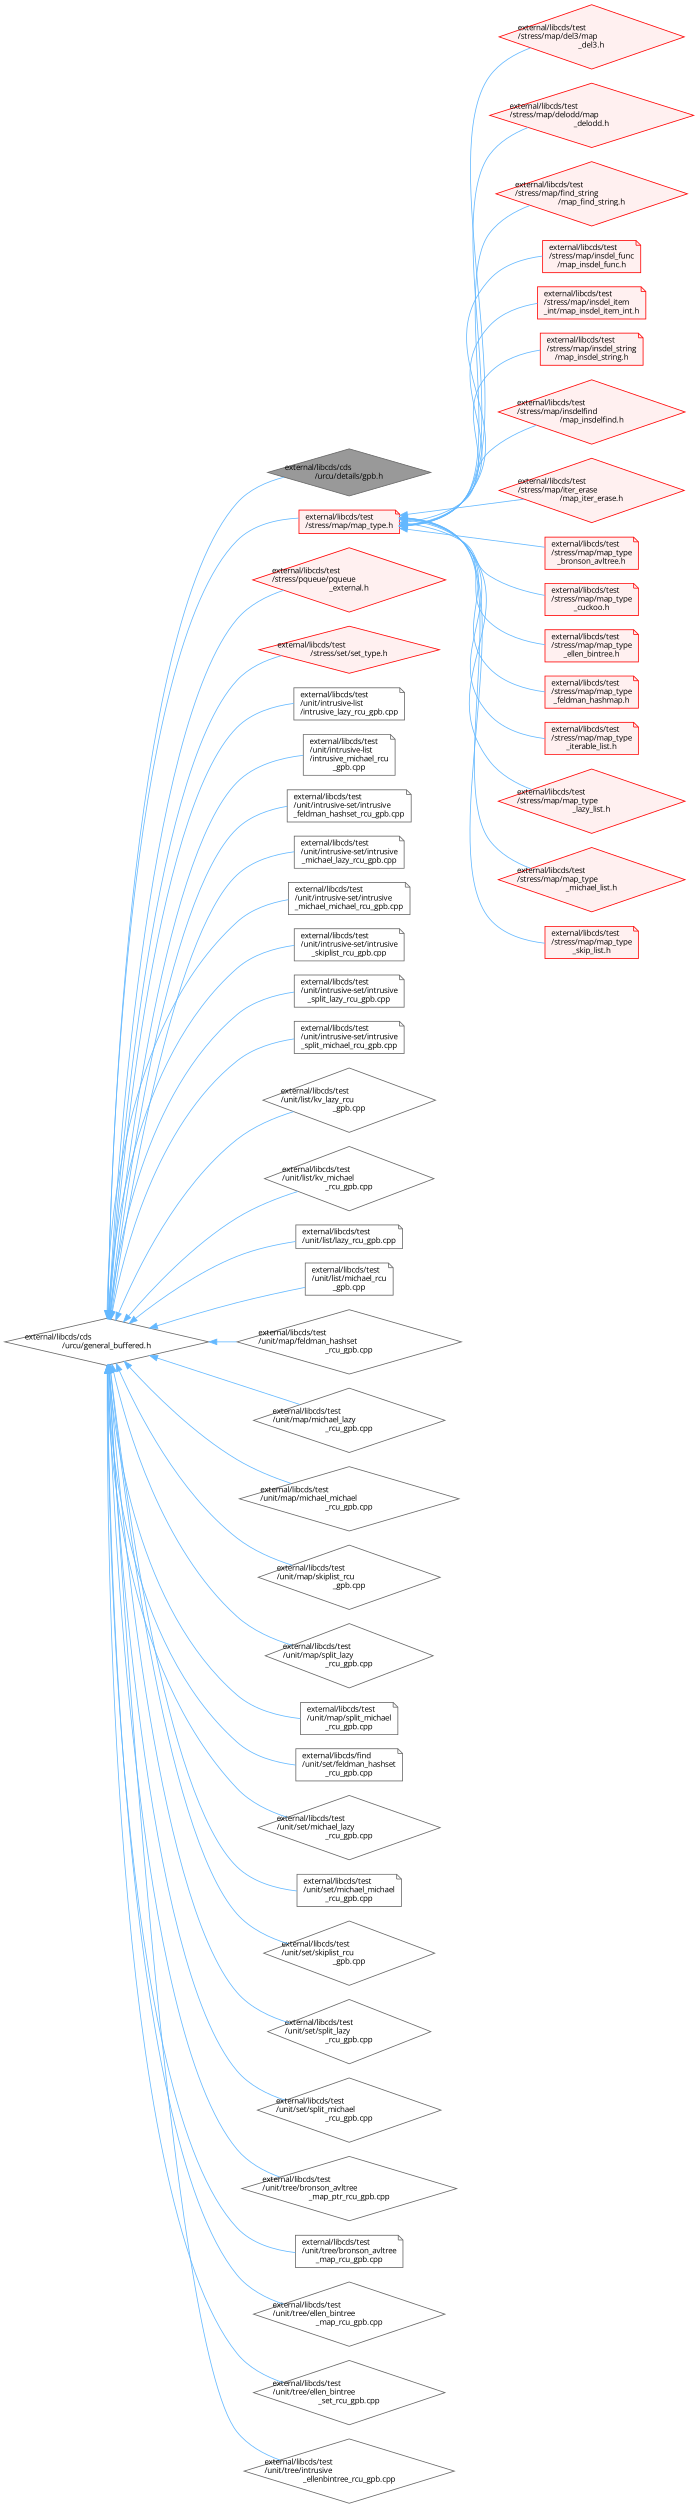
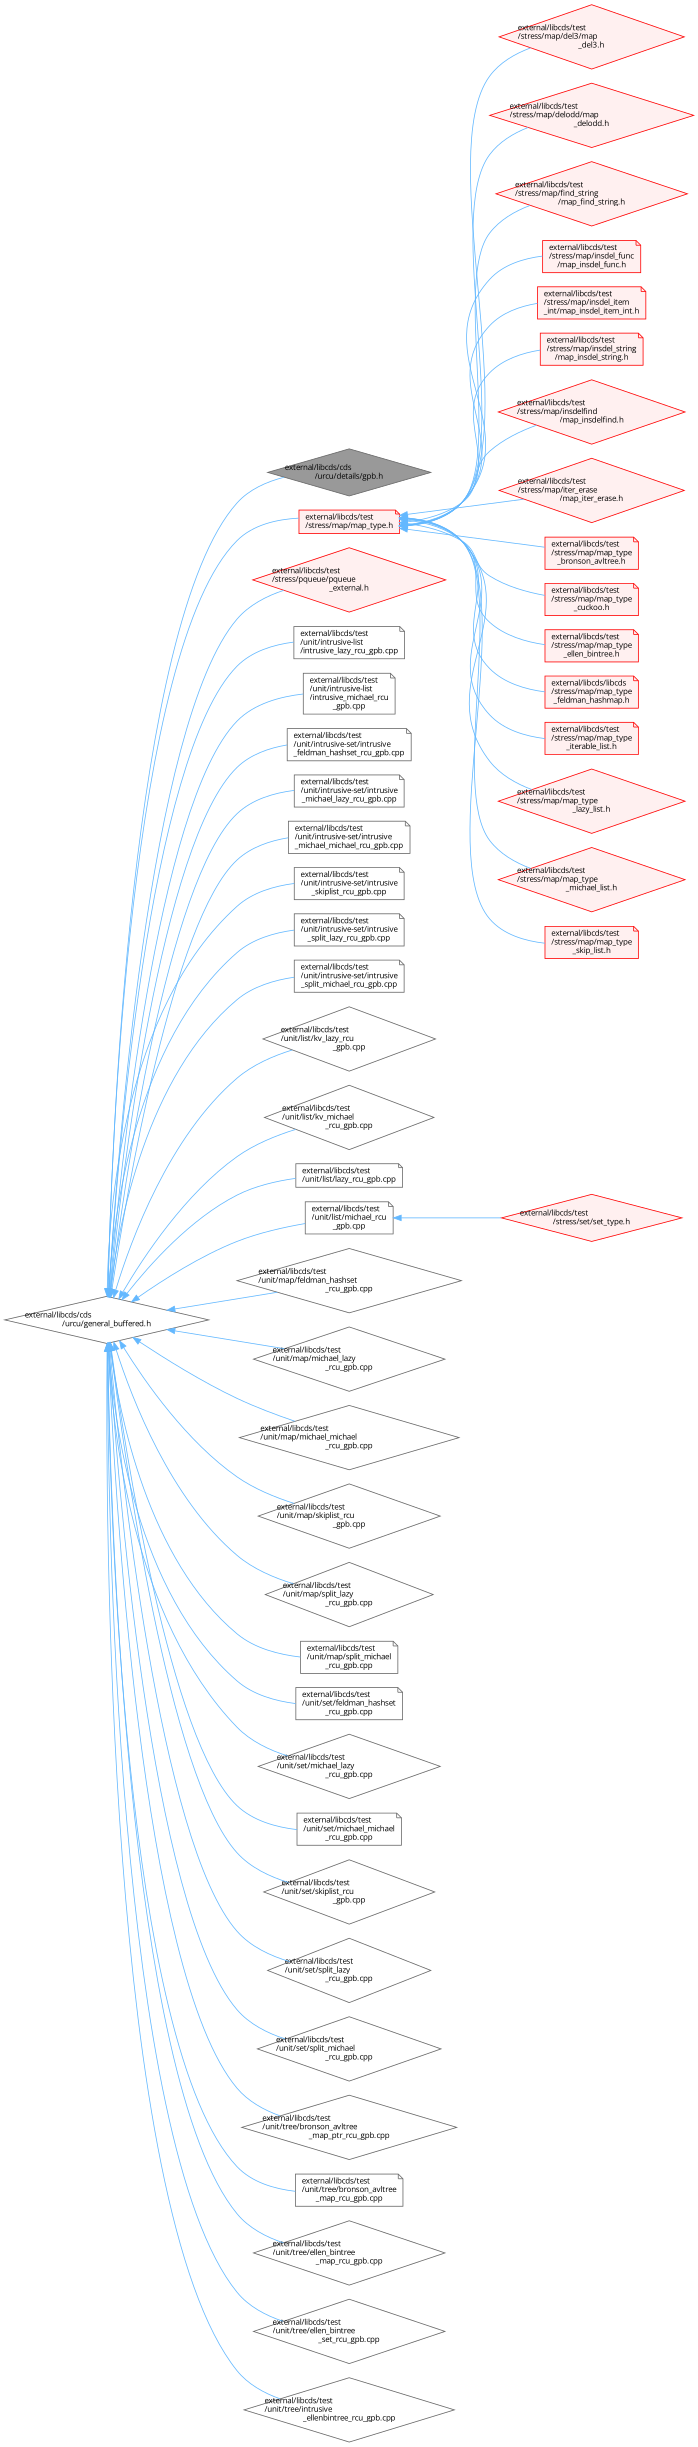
node "external/libcds/test /stress/map/map_type _feldman_hashmap.h": label "external/libcds/test /stress/map/map_type _feldman_hashmap.h" -> "external/libcds/libcds /stress/map/map_type _feldman_hashmap.h"
edge "external/libcds/test /stress/set/set_type.h" -> "external/libcds/cds /urcu/general_buffered.h": now "external/libcds/test /stress/set/set_type.h" -> "external/libcds/test /unit/list/michael_rcu _gpb.cpp"
node "external/libcds/find /unit/set/feldman_hashset _rcu_gpb.cpp": label "external/libcds/find /unit/set/feldman_hashset _rcu_gpb.cpp" -> "external/libcds/test /unit/set/feldman_hashset _rcu_gpb.cpp"
